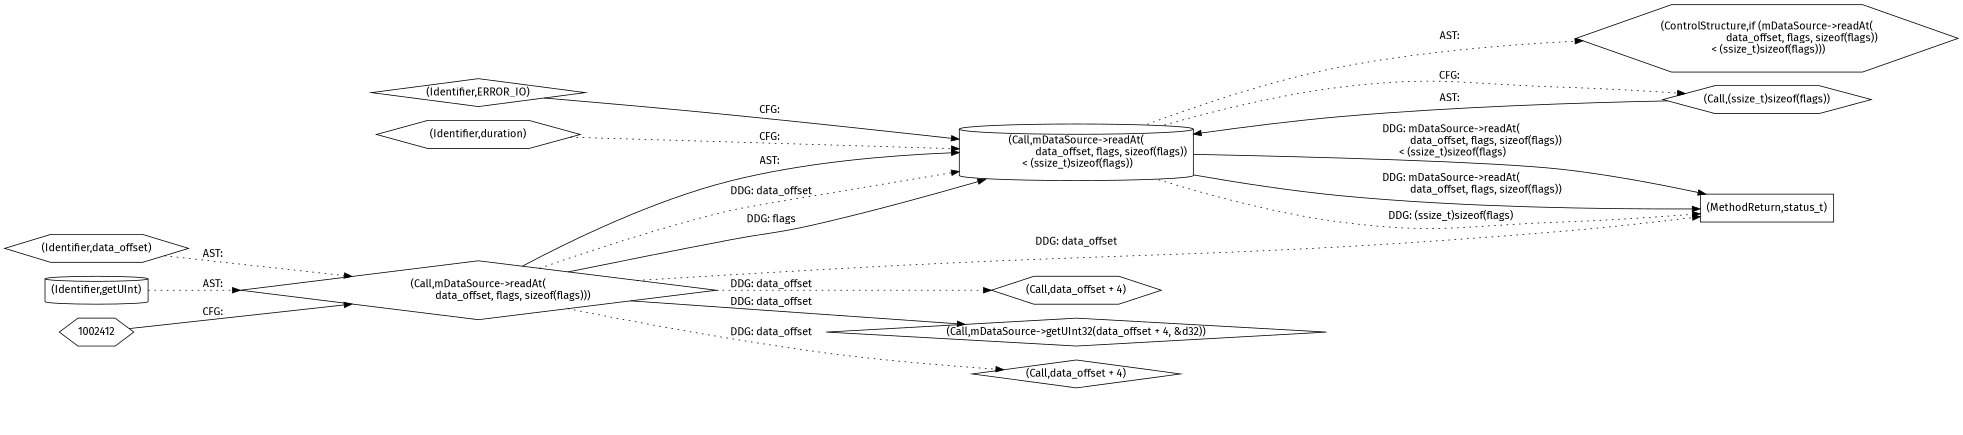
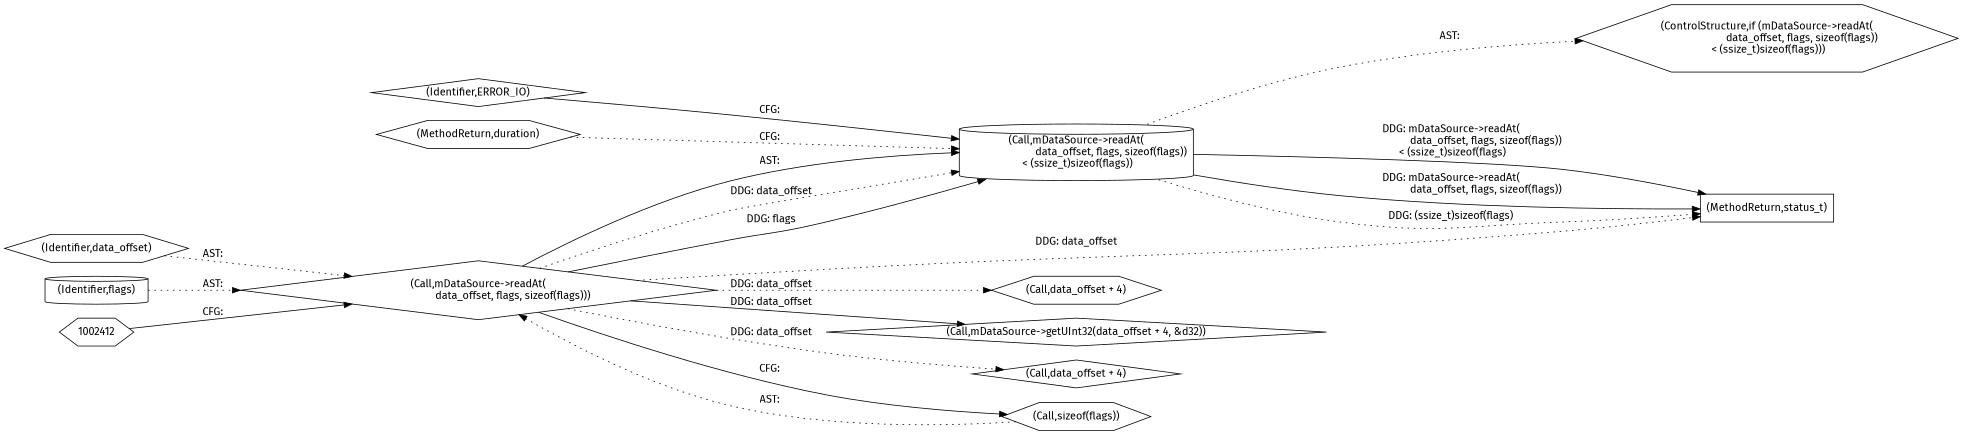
node "(Call,(ssize_t)sizeof(flags))": removed
node "(Identifier,duration)": label "(Identifier,duration)" -> "(MethodReturn,duration)"
node "(Identifier,getUInt)": label "(Identifier,getUInt)" -> "(Identifier,flags)"
node "(Call,sizeof(flags))": added
